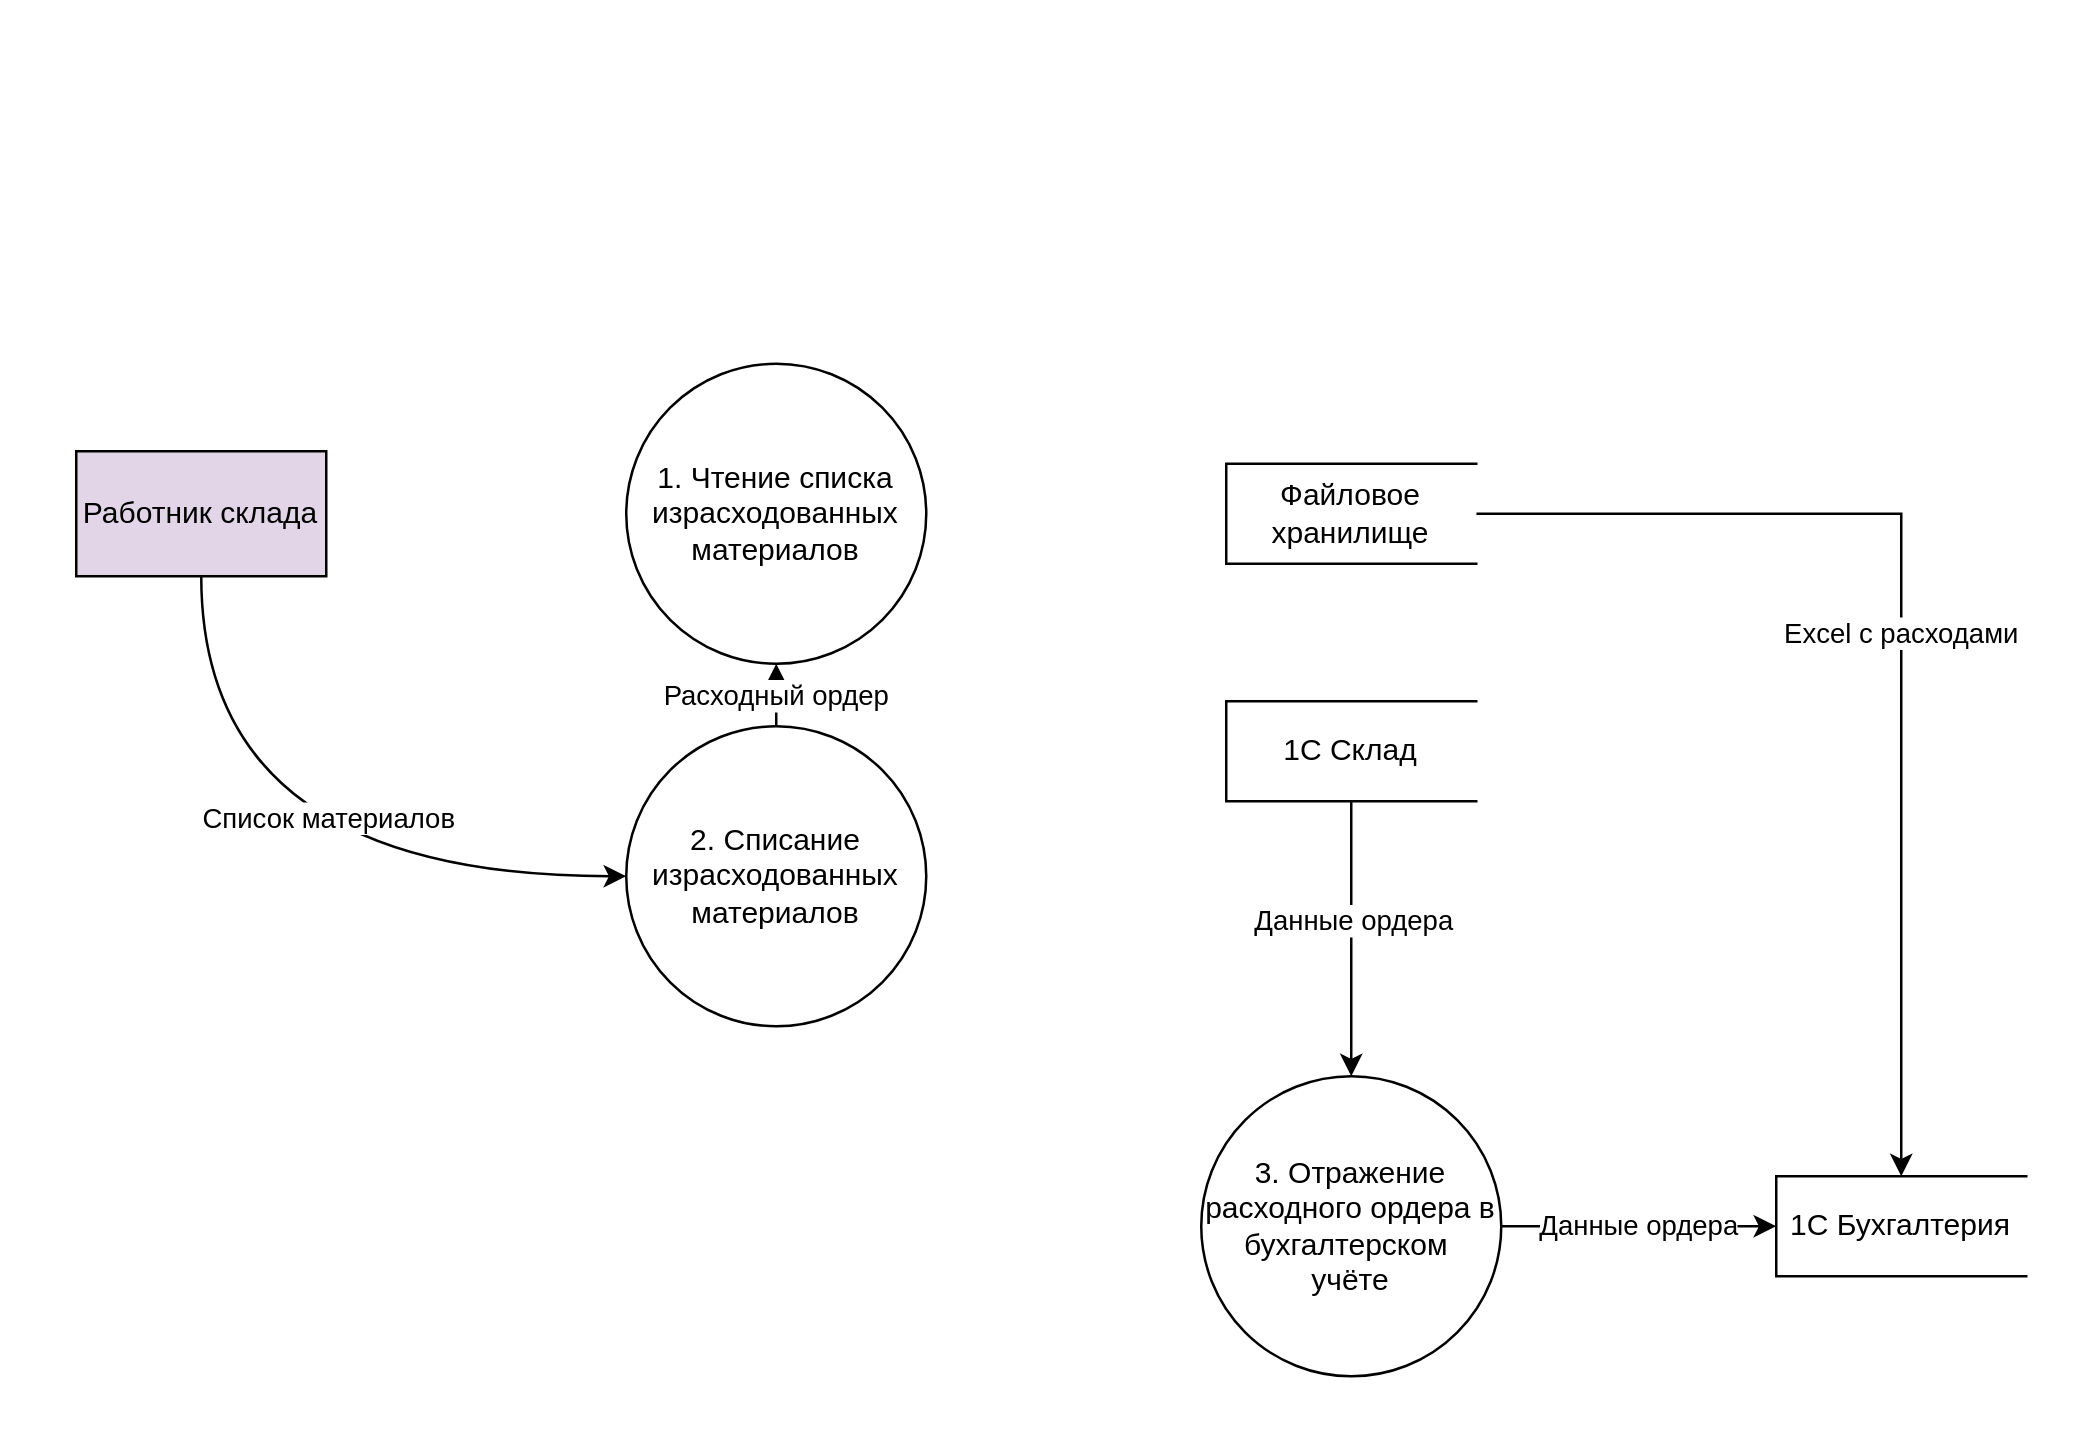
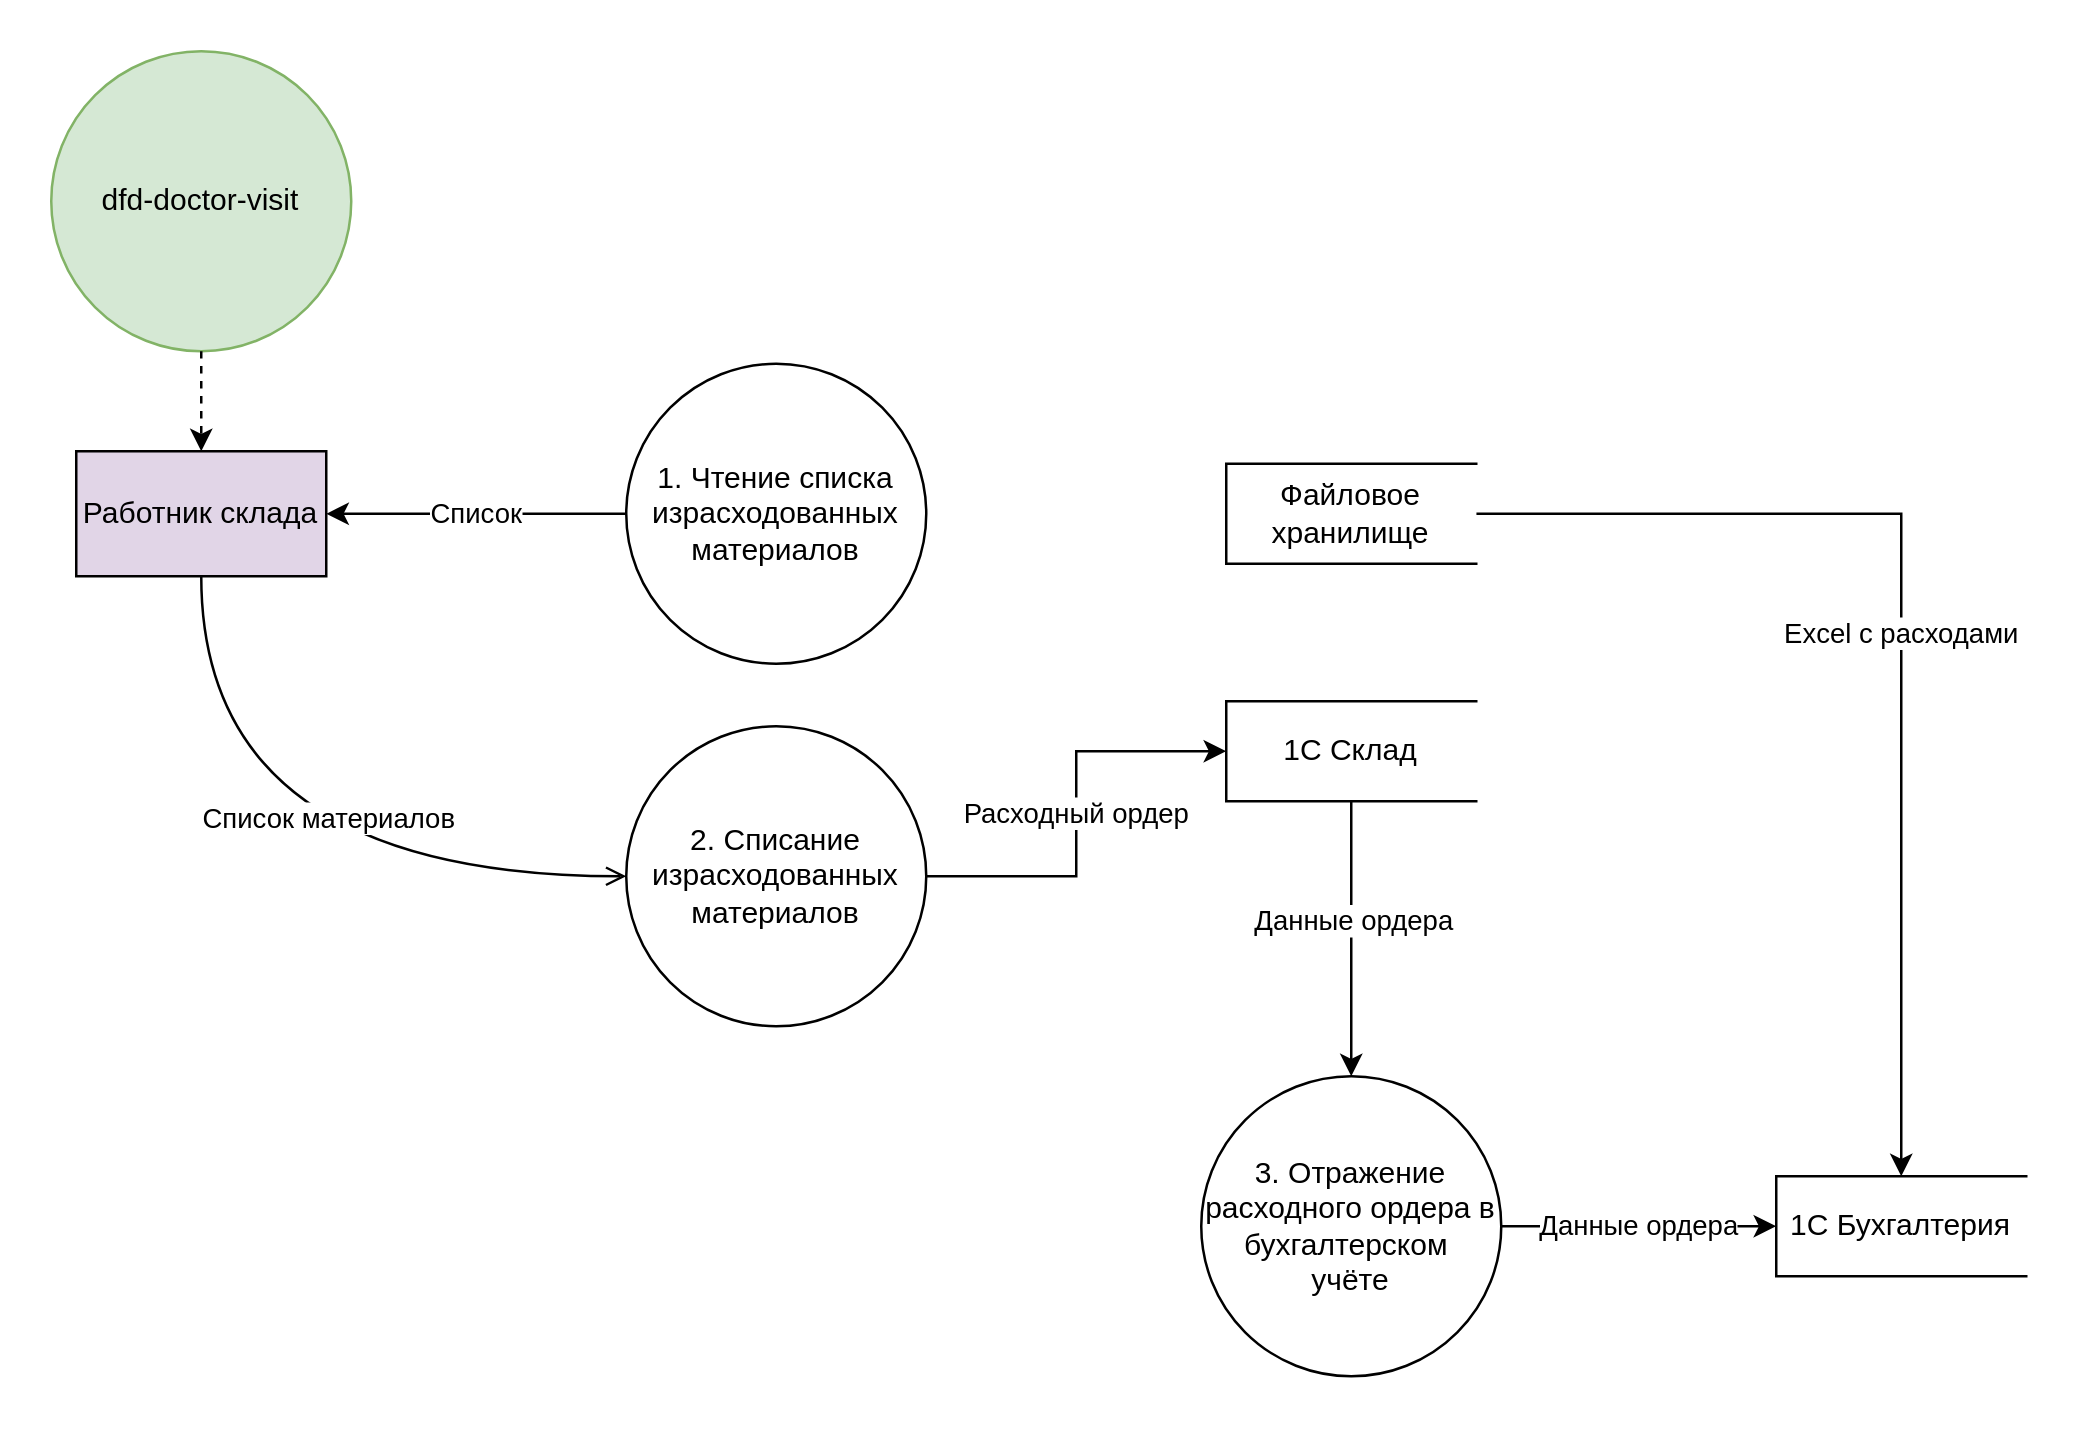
node "dfd-doctor-visit": added
edge "dfd-doctor-visit" -> "Работник склада": added
edge "1. Чтение списка израсходованных материалов" -> "Работник склада": added, label "Список"
edge "2. Списание израсходованных материалов" -> "1. Чтение списка израсходованных материалов": now "2. Списание израсходованных материалов" -> "1С Склад"
edge "Работник склада" -> "2. Списание израсходованных материалов": arrowhead classic -> open
